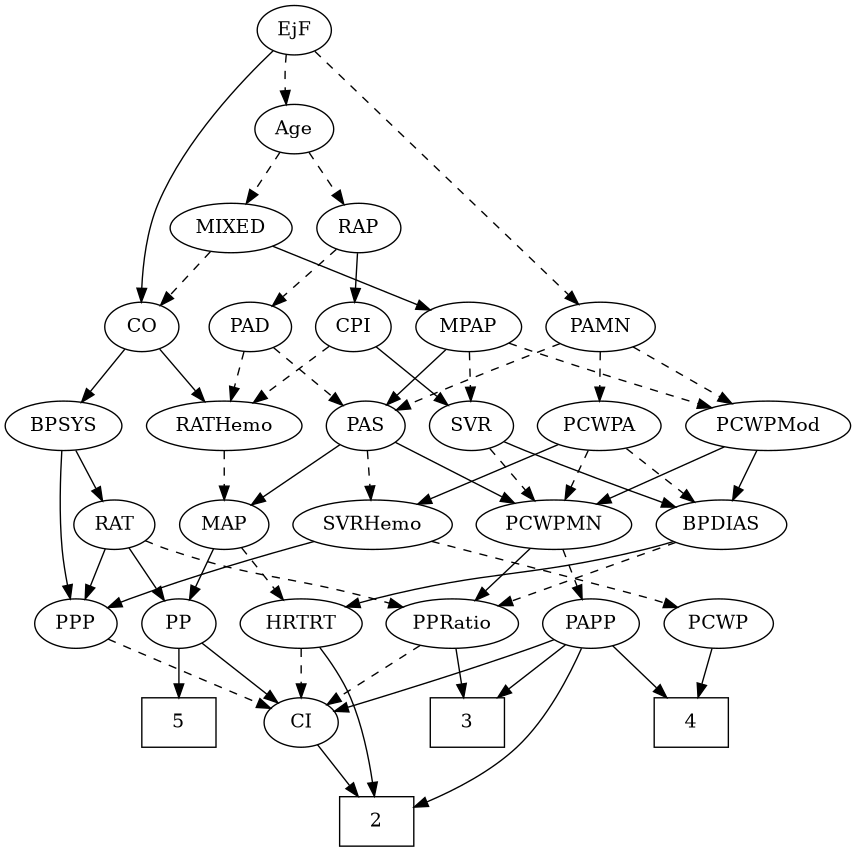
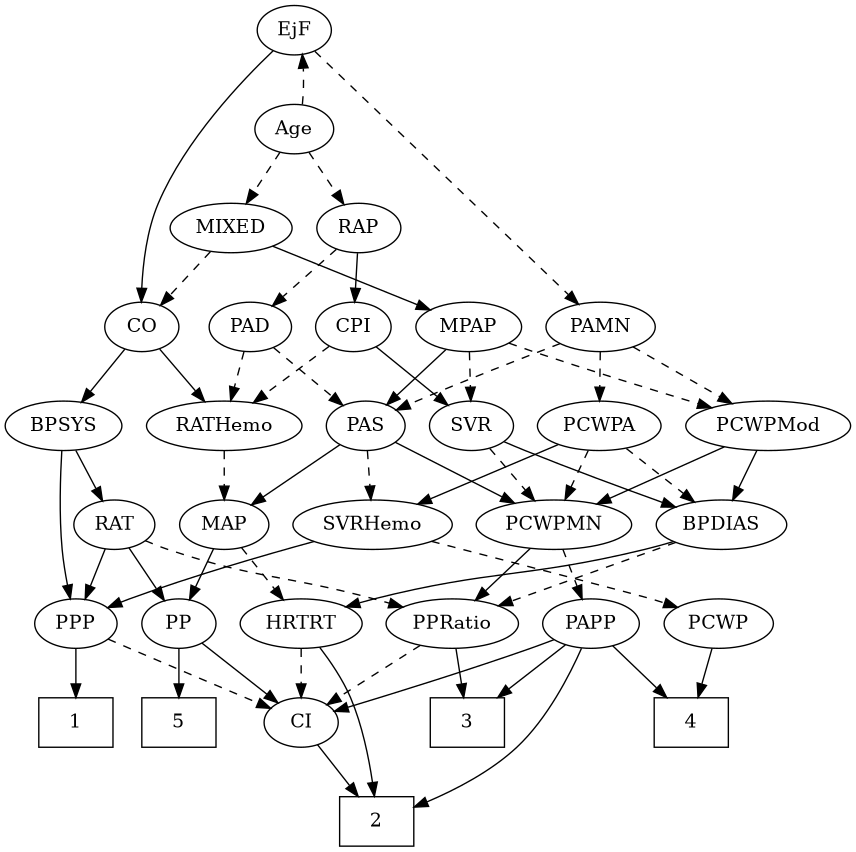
edge "EjF" -> "Age": reversed
node "1": added
